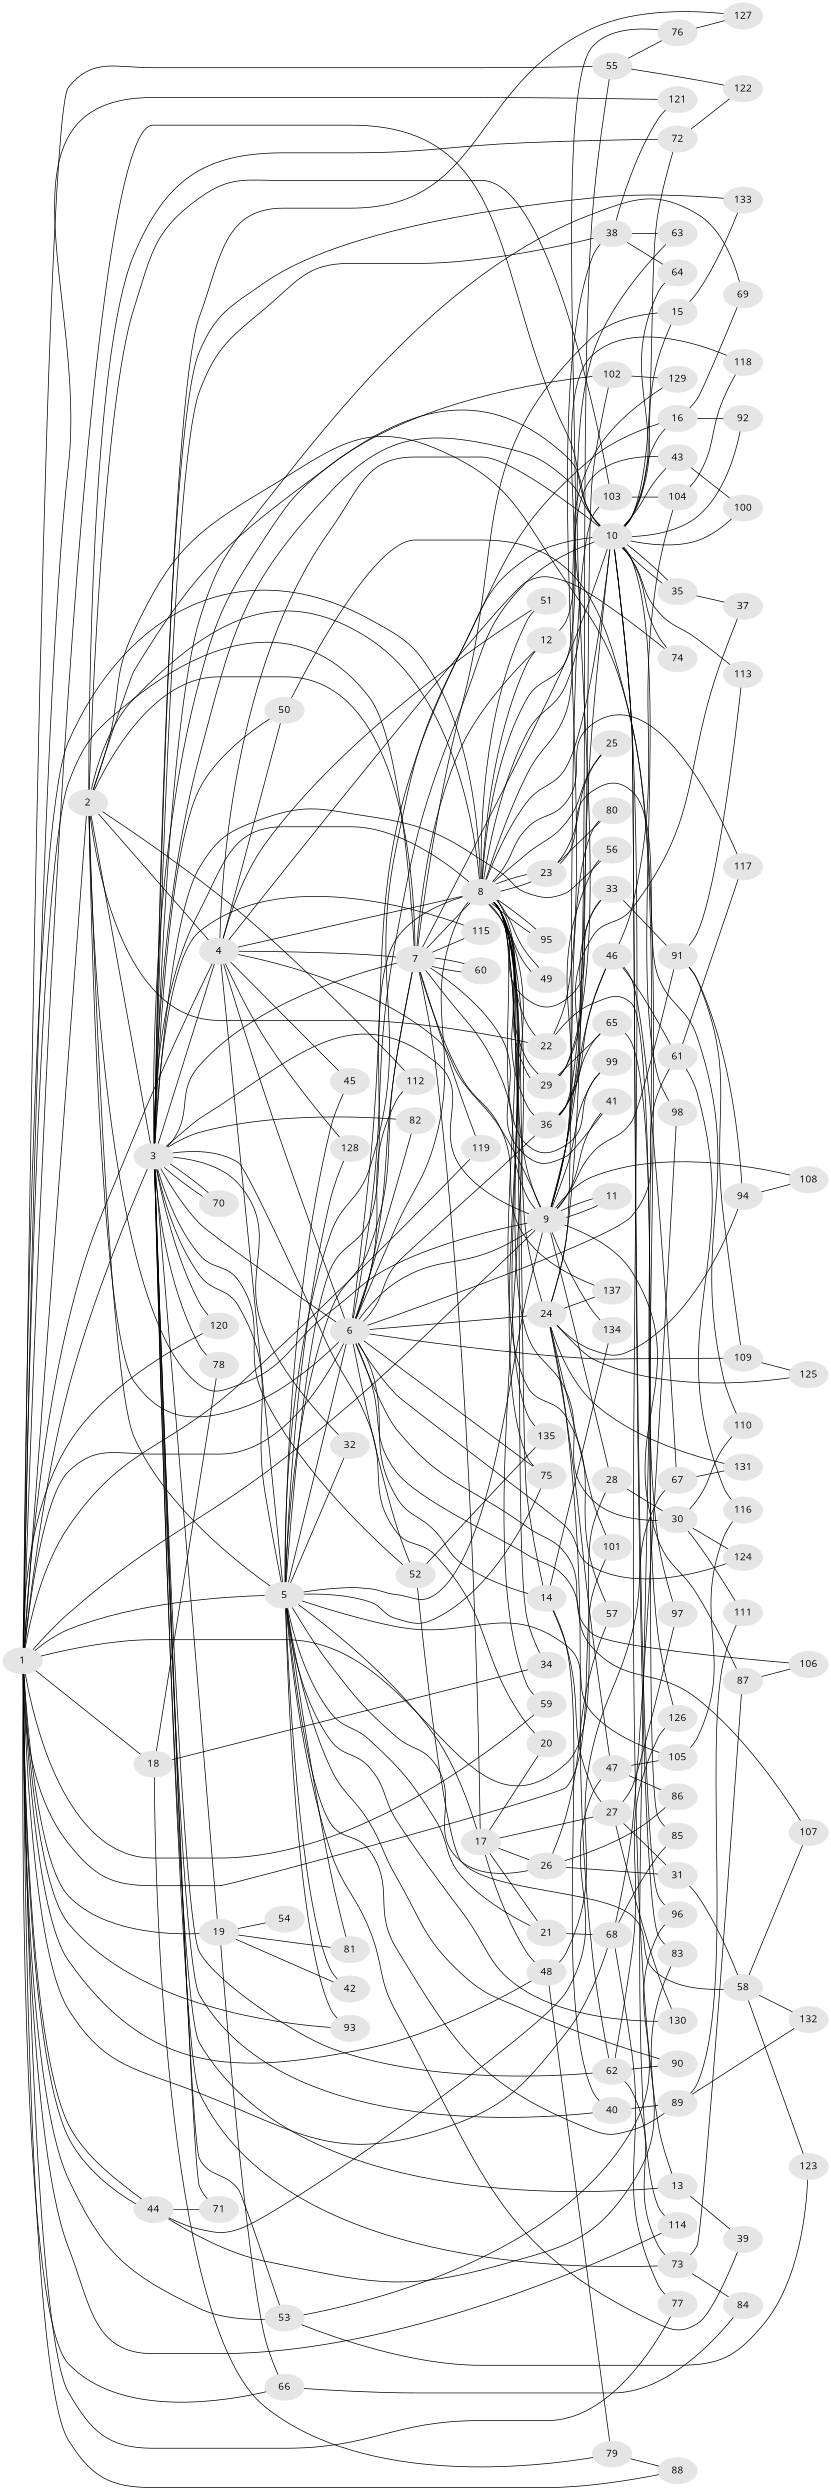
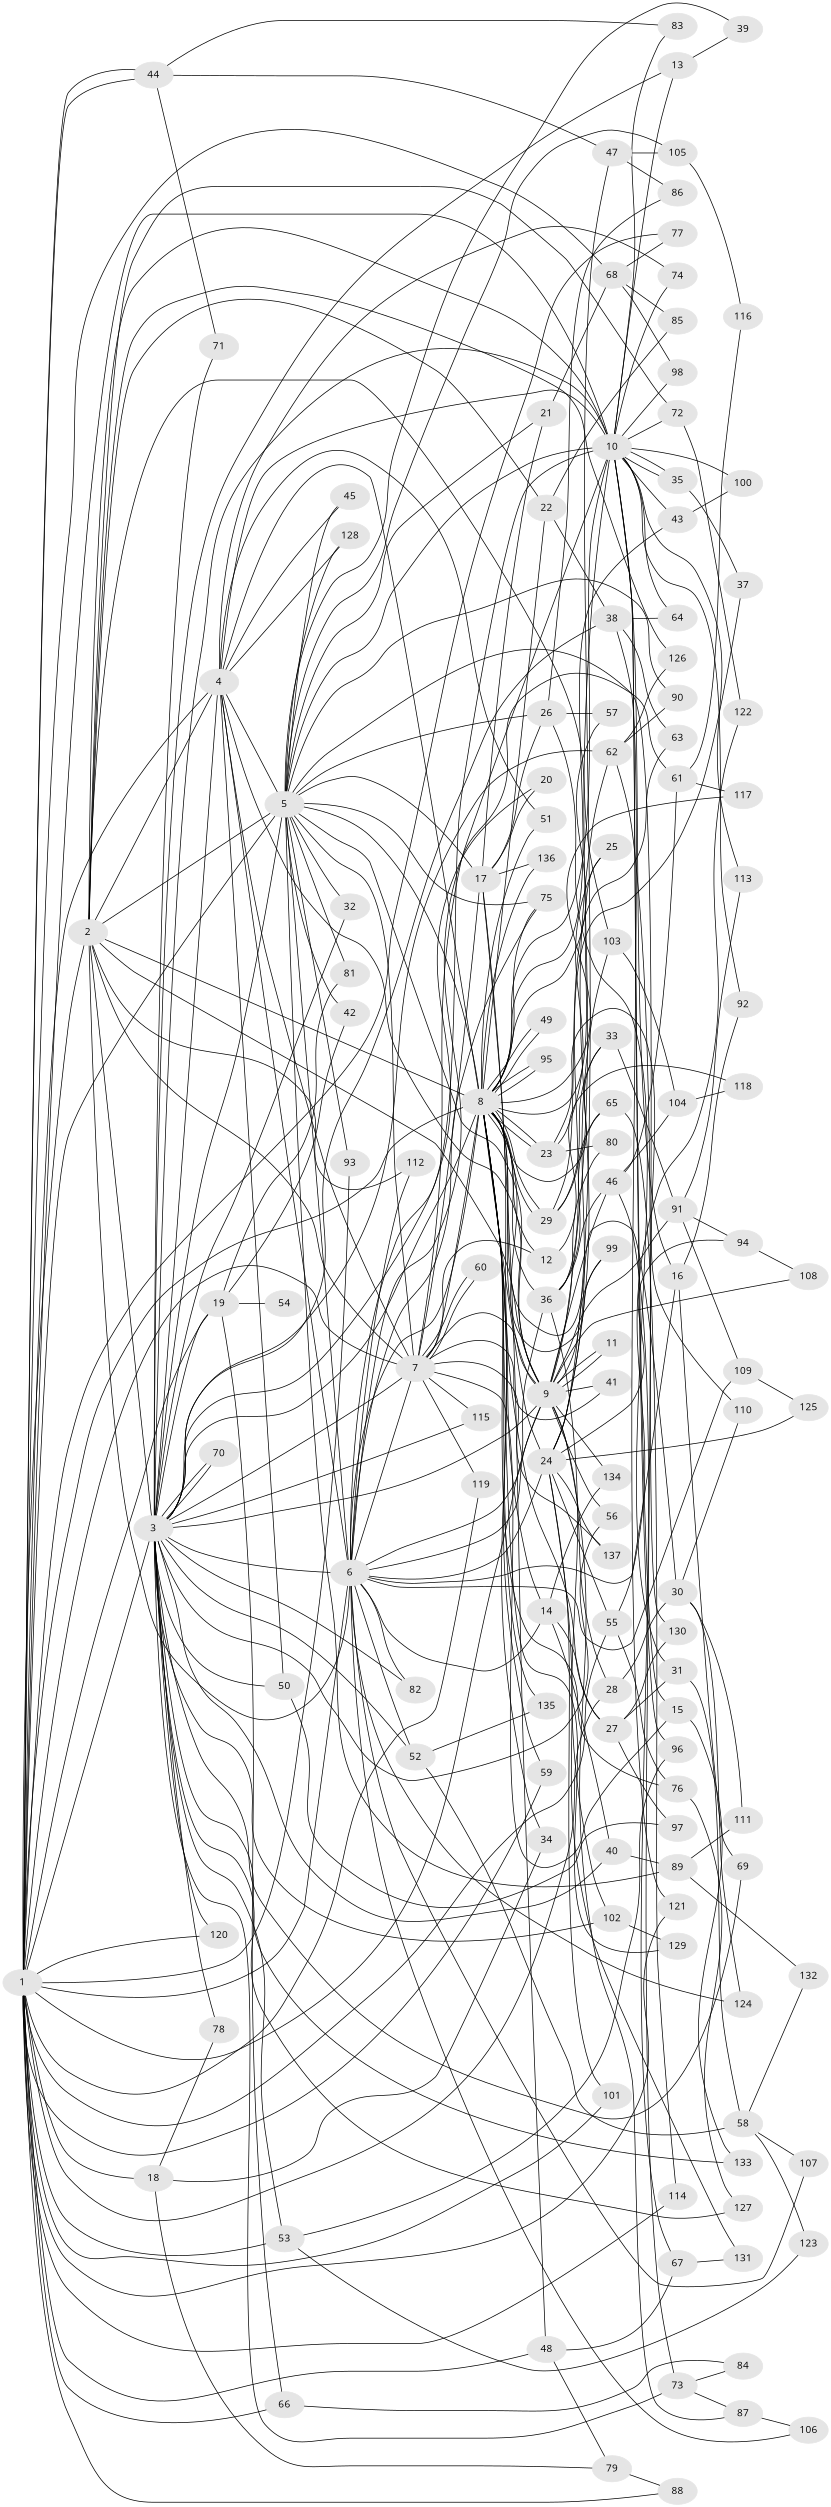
node "136": added
